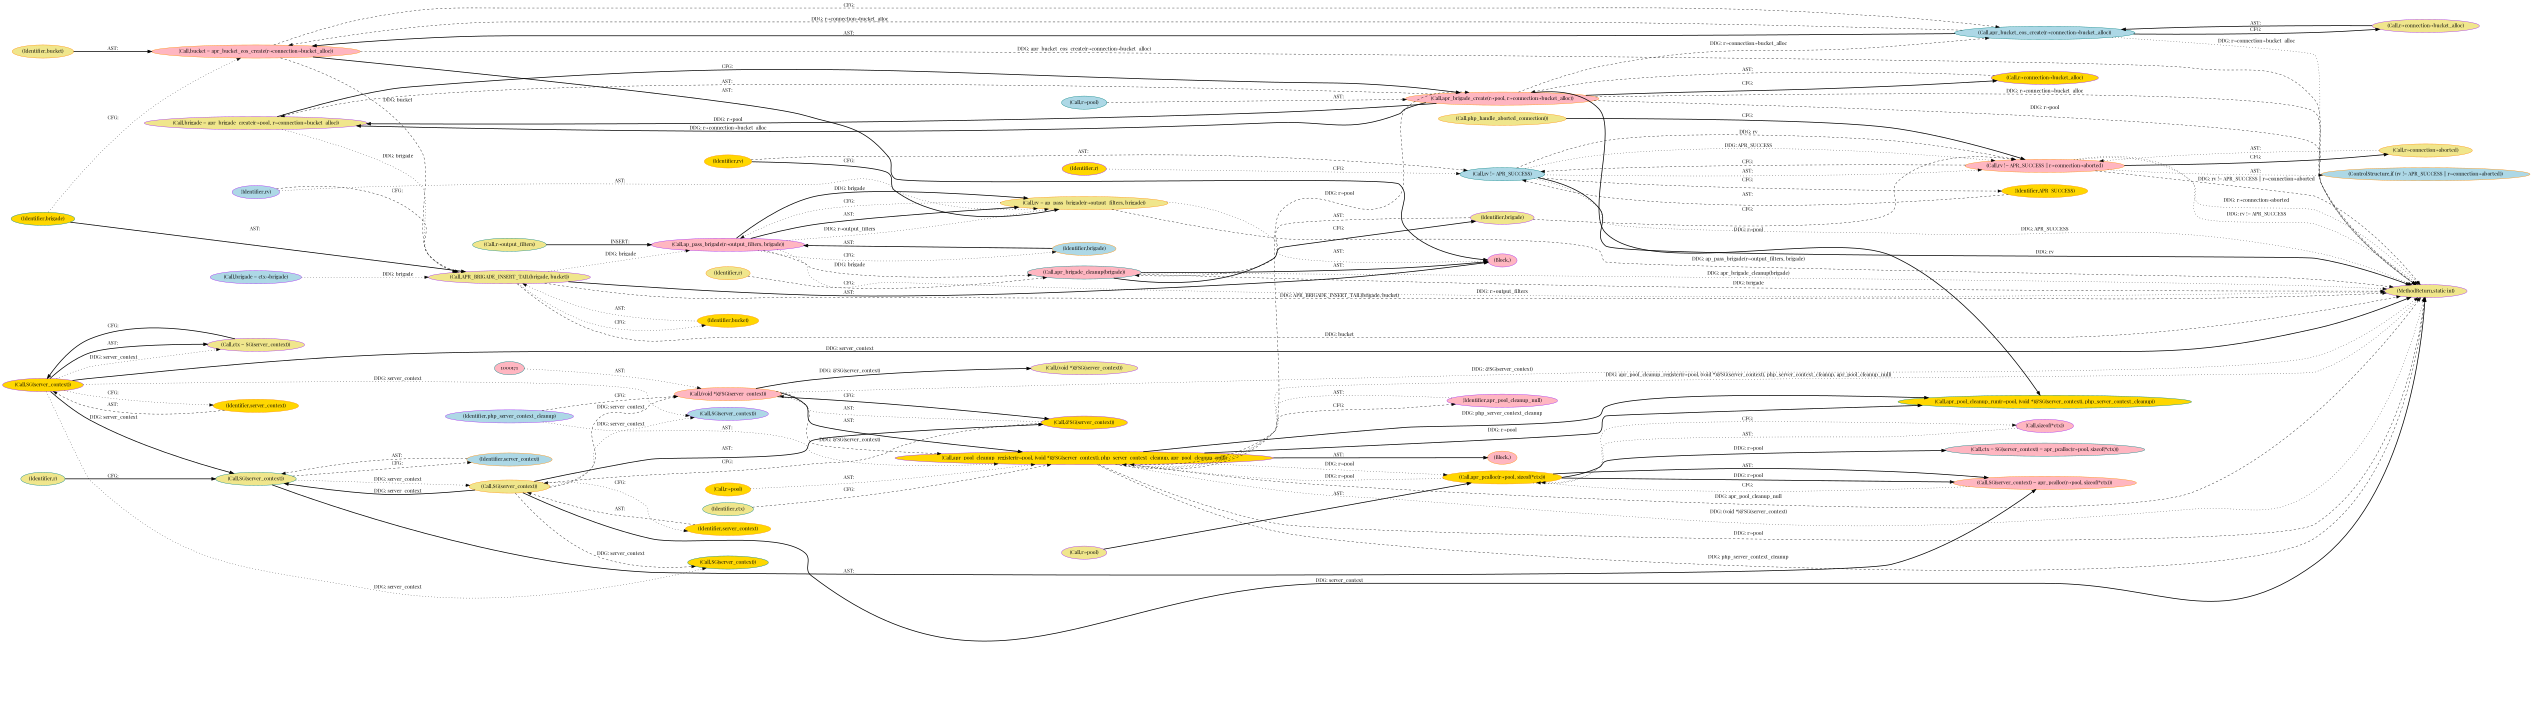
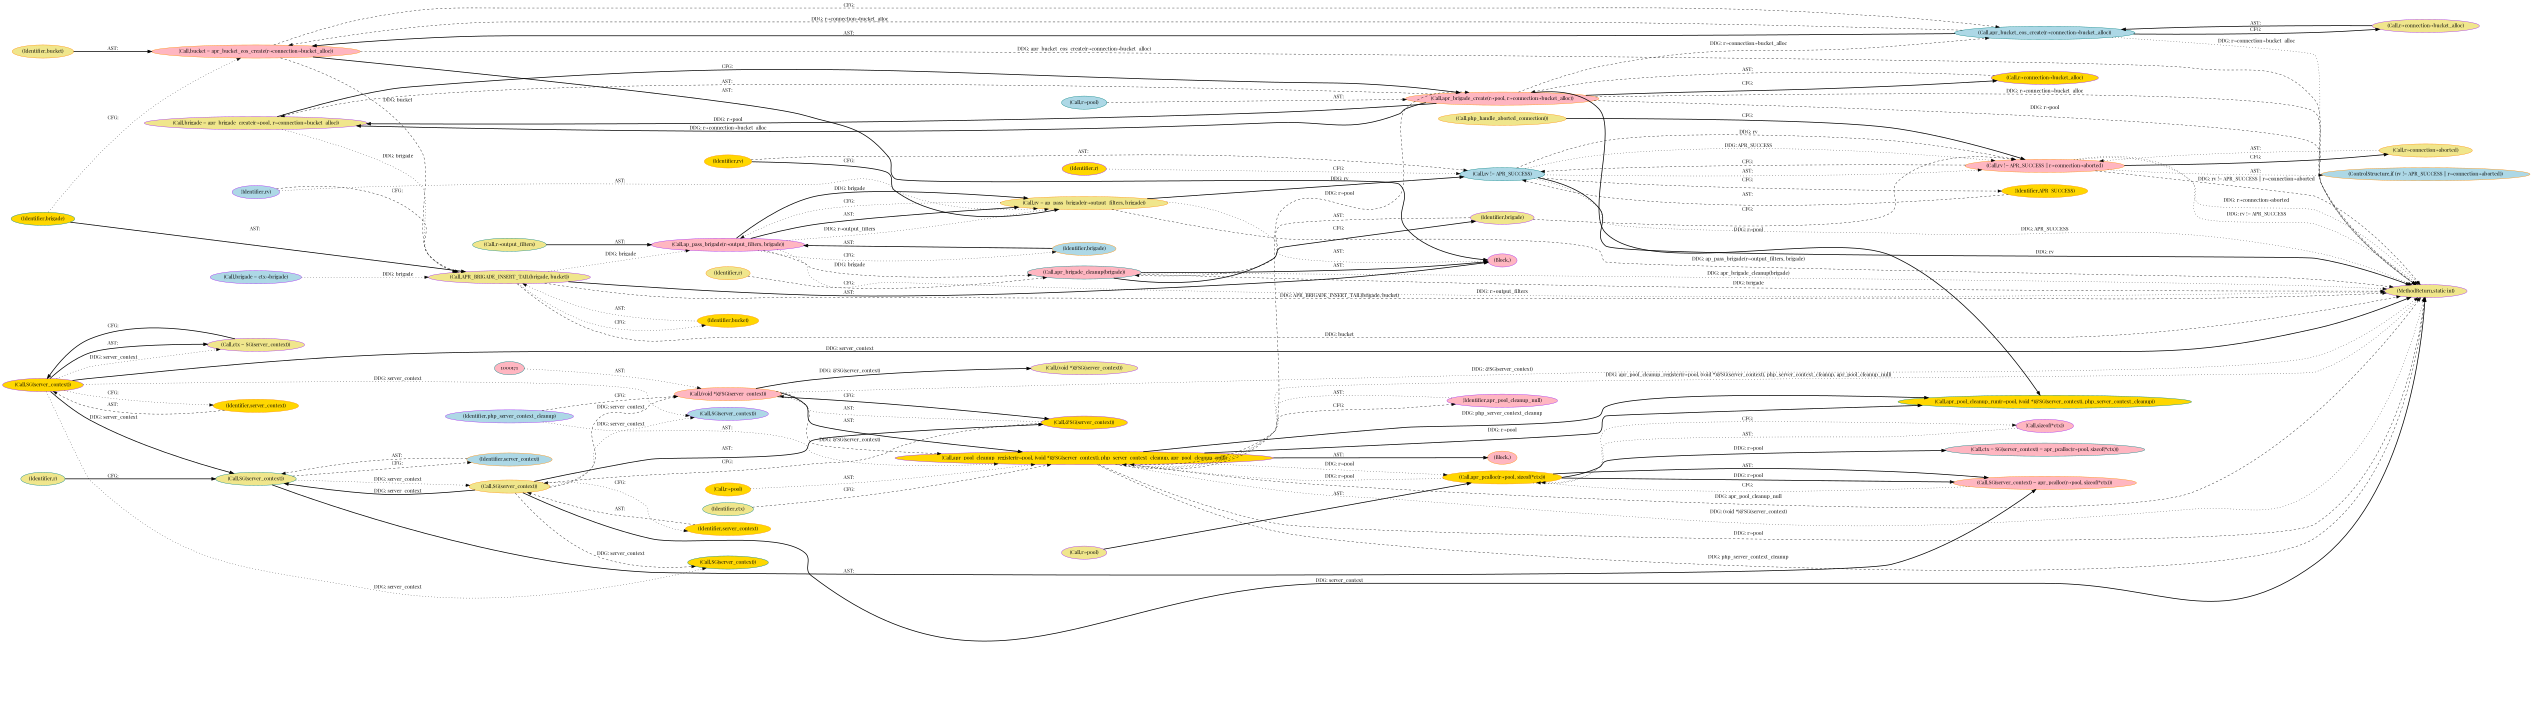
edge "(Call,rv = ap_pass_brigade(r->output_filters, brigade))" -> "(Call,rv != APR_SUCCESS)": added, label "DDG: rv"
edge "(Call,r->output_filters)" -> "(Call,ap_pass_brigade(r->output_filters, brigade))": label "INSERT: " -> "AST: "
